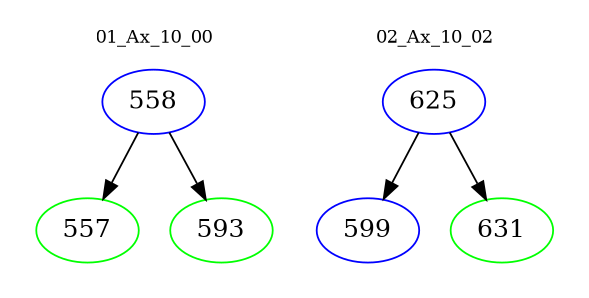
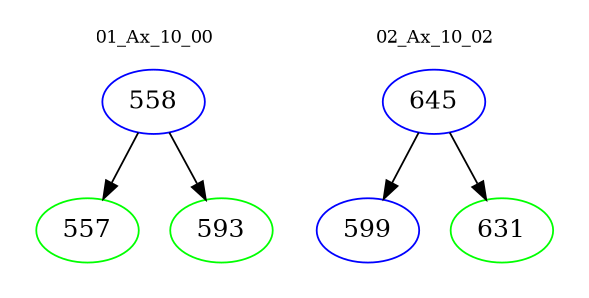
node "625": label "625" -> "645"
